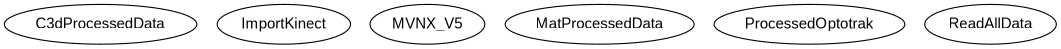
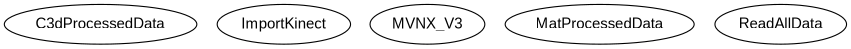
node "MVNX_V5": label "MVNX_V5" -> "MVNX_V3"
node "ProcessedOptotrak": removed
